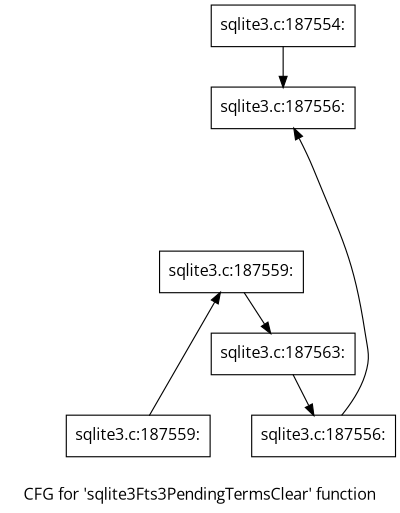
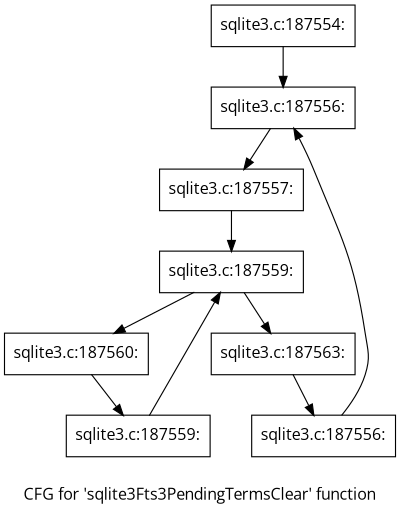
node "sqlite3.c:187557:": added
node "sqlite3.c:187560:": added
